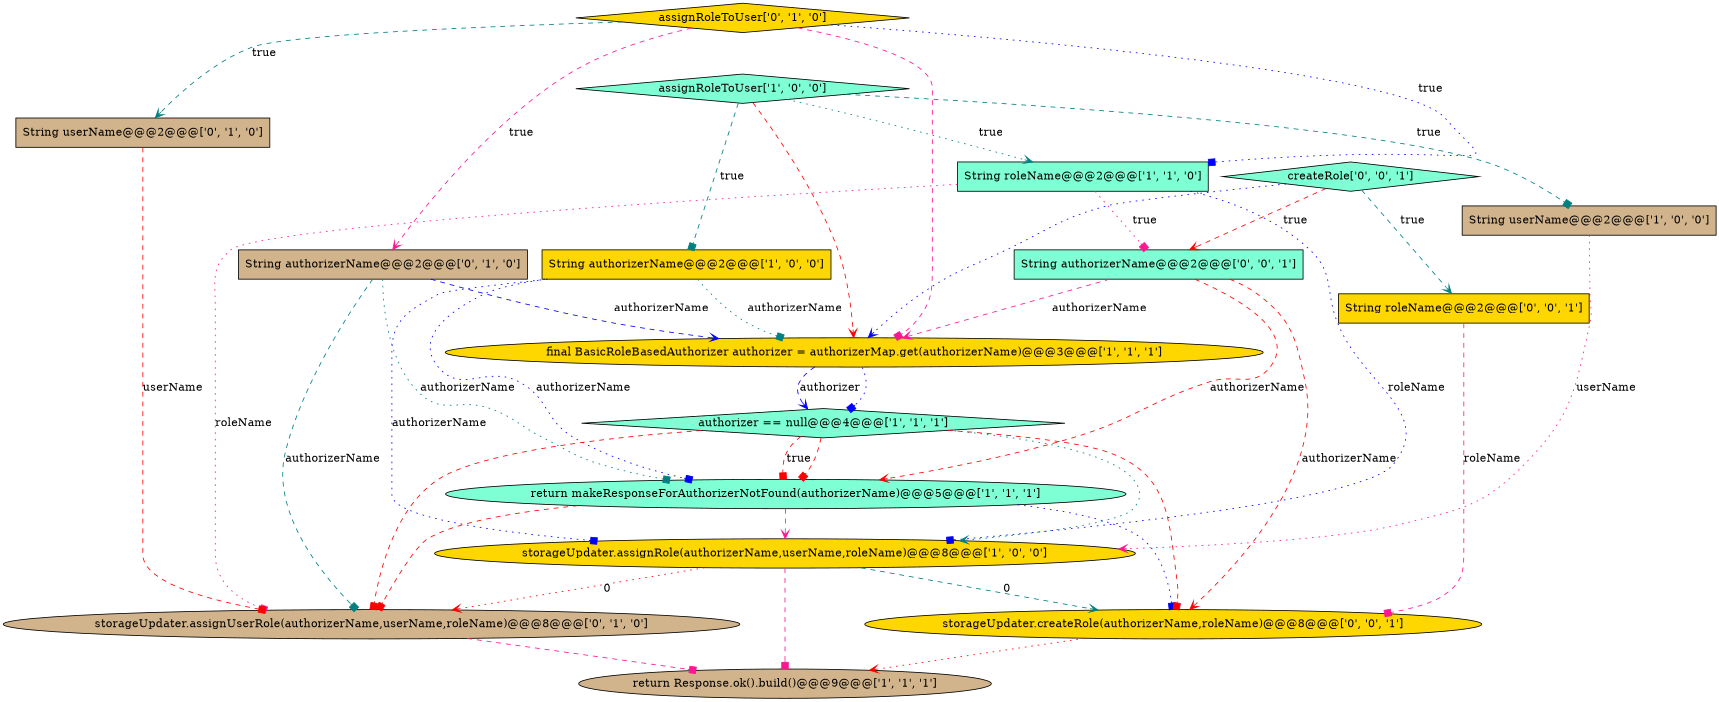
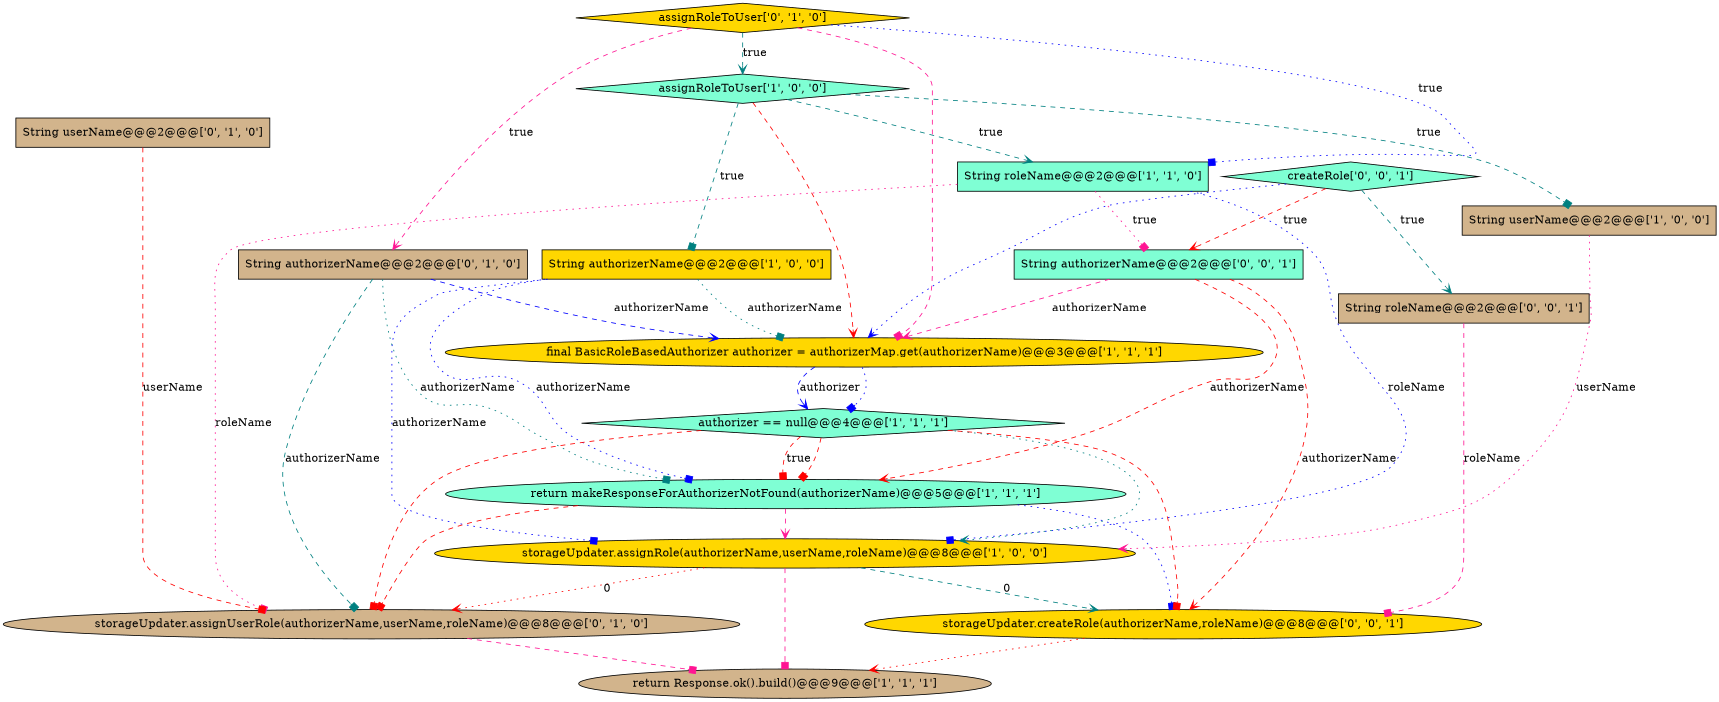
edge "assignRoleToUser['0', '1', '0']" -> "String userName@@@2@@@['0', '1', '0']": now "assignRoleToUser['0', '1', '0']" -> "assignRoleToUser['1', '0', '0']"
edge "assignRoleToUser['1', '0', '0']" -> "String roleName@@@2@@@['1', '1', '0']": style dotted -> dashed
node "String roleName@@@2@@@['0', '0', '1']": fillcolor gold -> tan
